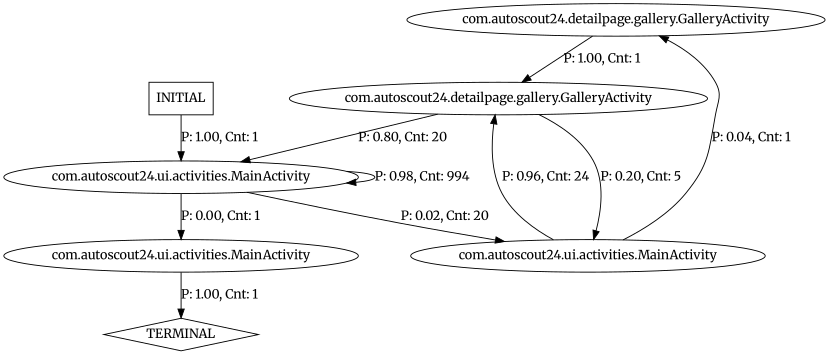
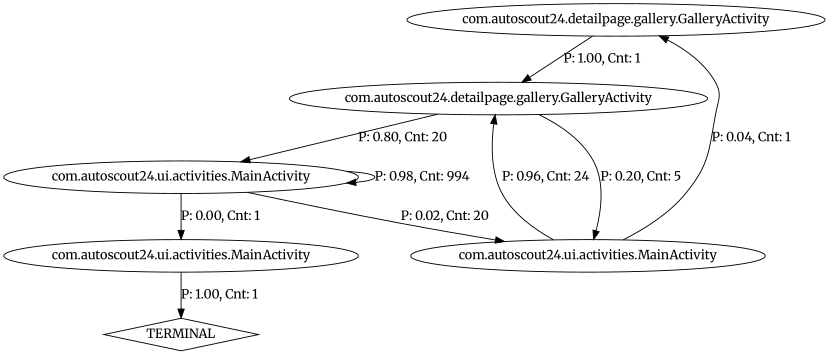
node "INITIAL": removed
